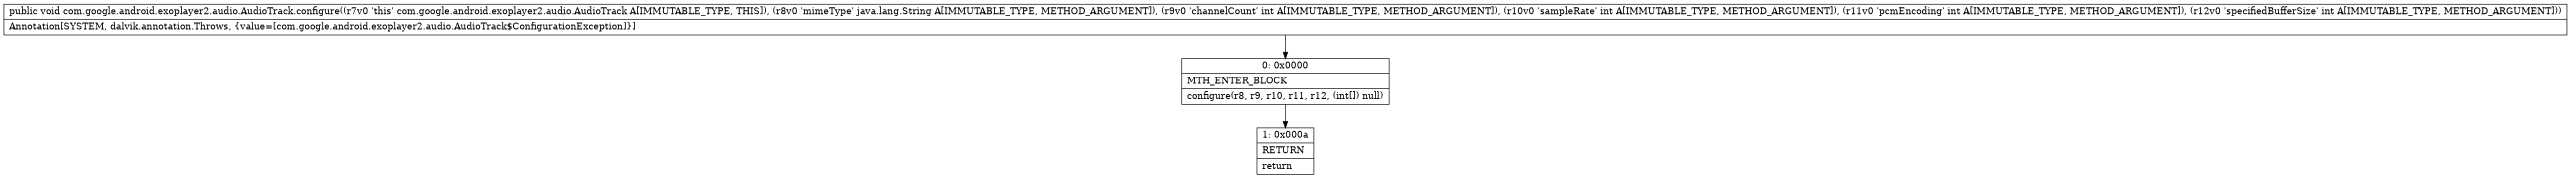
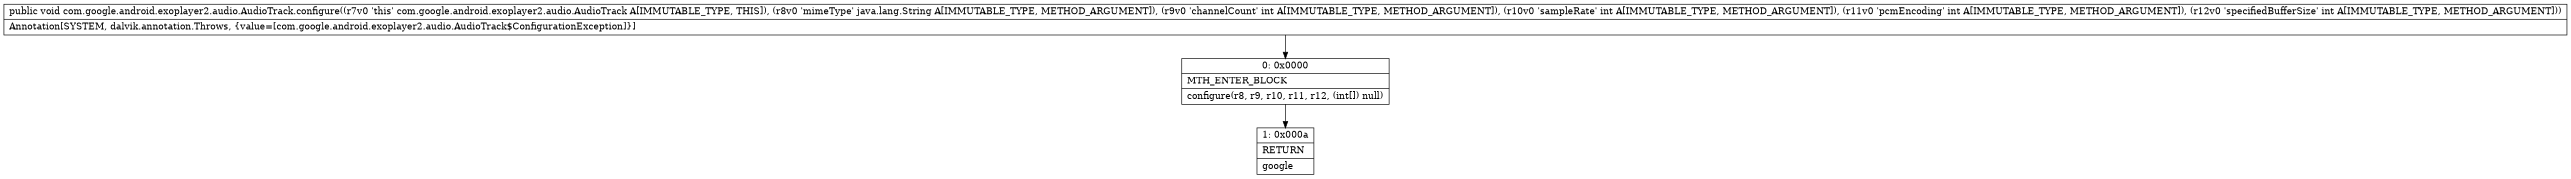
node "1: 0x000a": text "return" -> "google"
